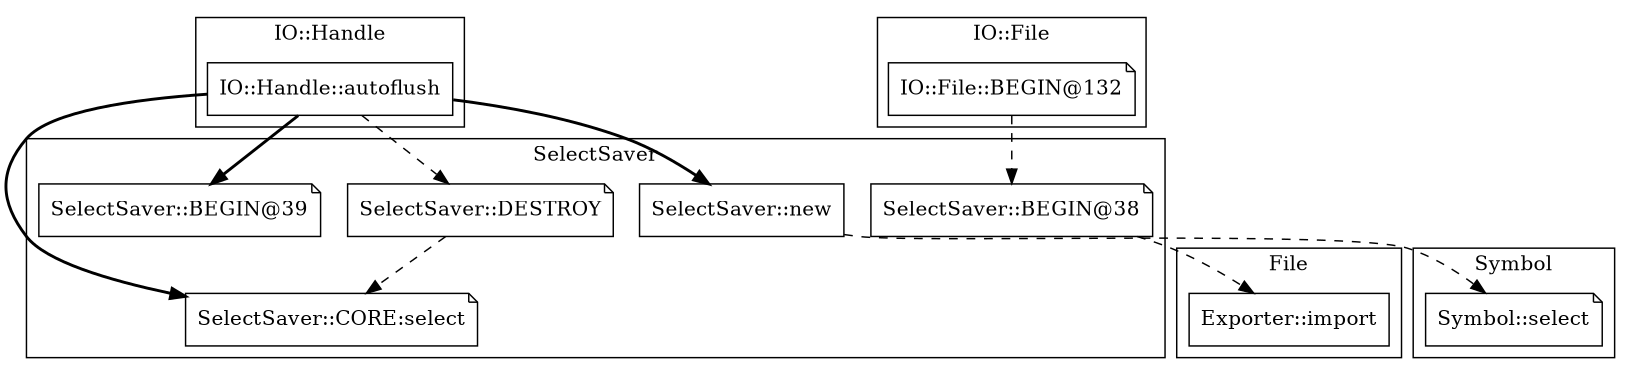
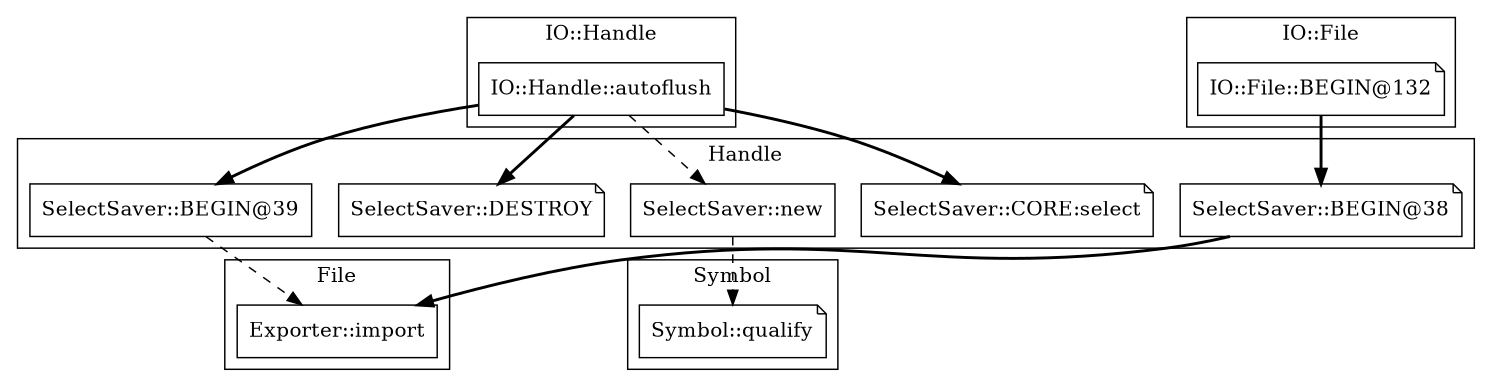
edge "IO::Handle::autoflush" -> "SelectSaver::new": style bold -> dashed
edge "IO::Handle::autoflush" -> "SelectSaver::DESTROY": style dashed -> bold
edge "IO::File::BEGIN@132" -> "SelectSaver::BEGIN@38": style dashed -> bold
cluster "SelectSaver": label "SelectSaver" -> "Handle"
node "SelectSaver::BEGIN@39": shape note -> box
edge "SelectSaver::BEGIN@38" -> "Exporter::import": style dashed -> bold
edge "SelectSaver::DESTROY" -> "SelectSaver::CORE:select": removed
edge "SelectSaver::BEGIN@39" -> "Exporter::import": added
node "Symbol::select": label "Symbol::select" -> "Symbol::qualify"
